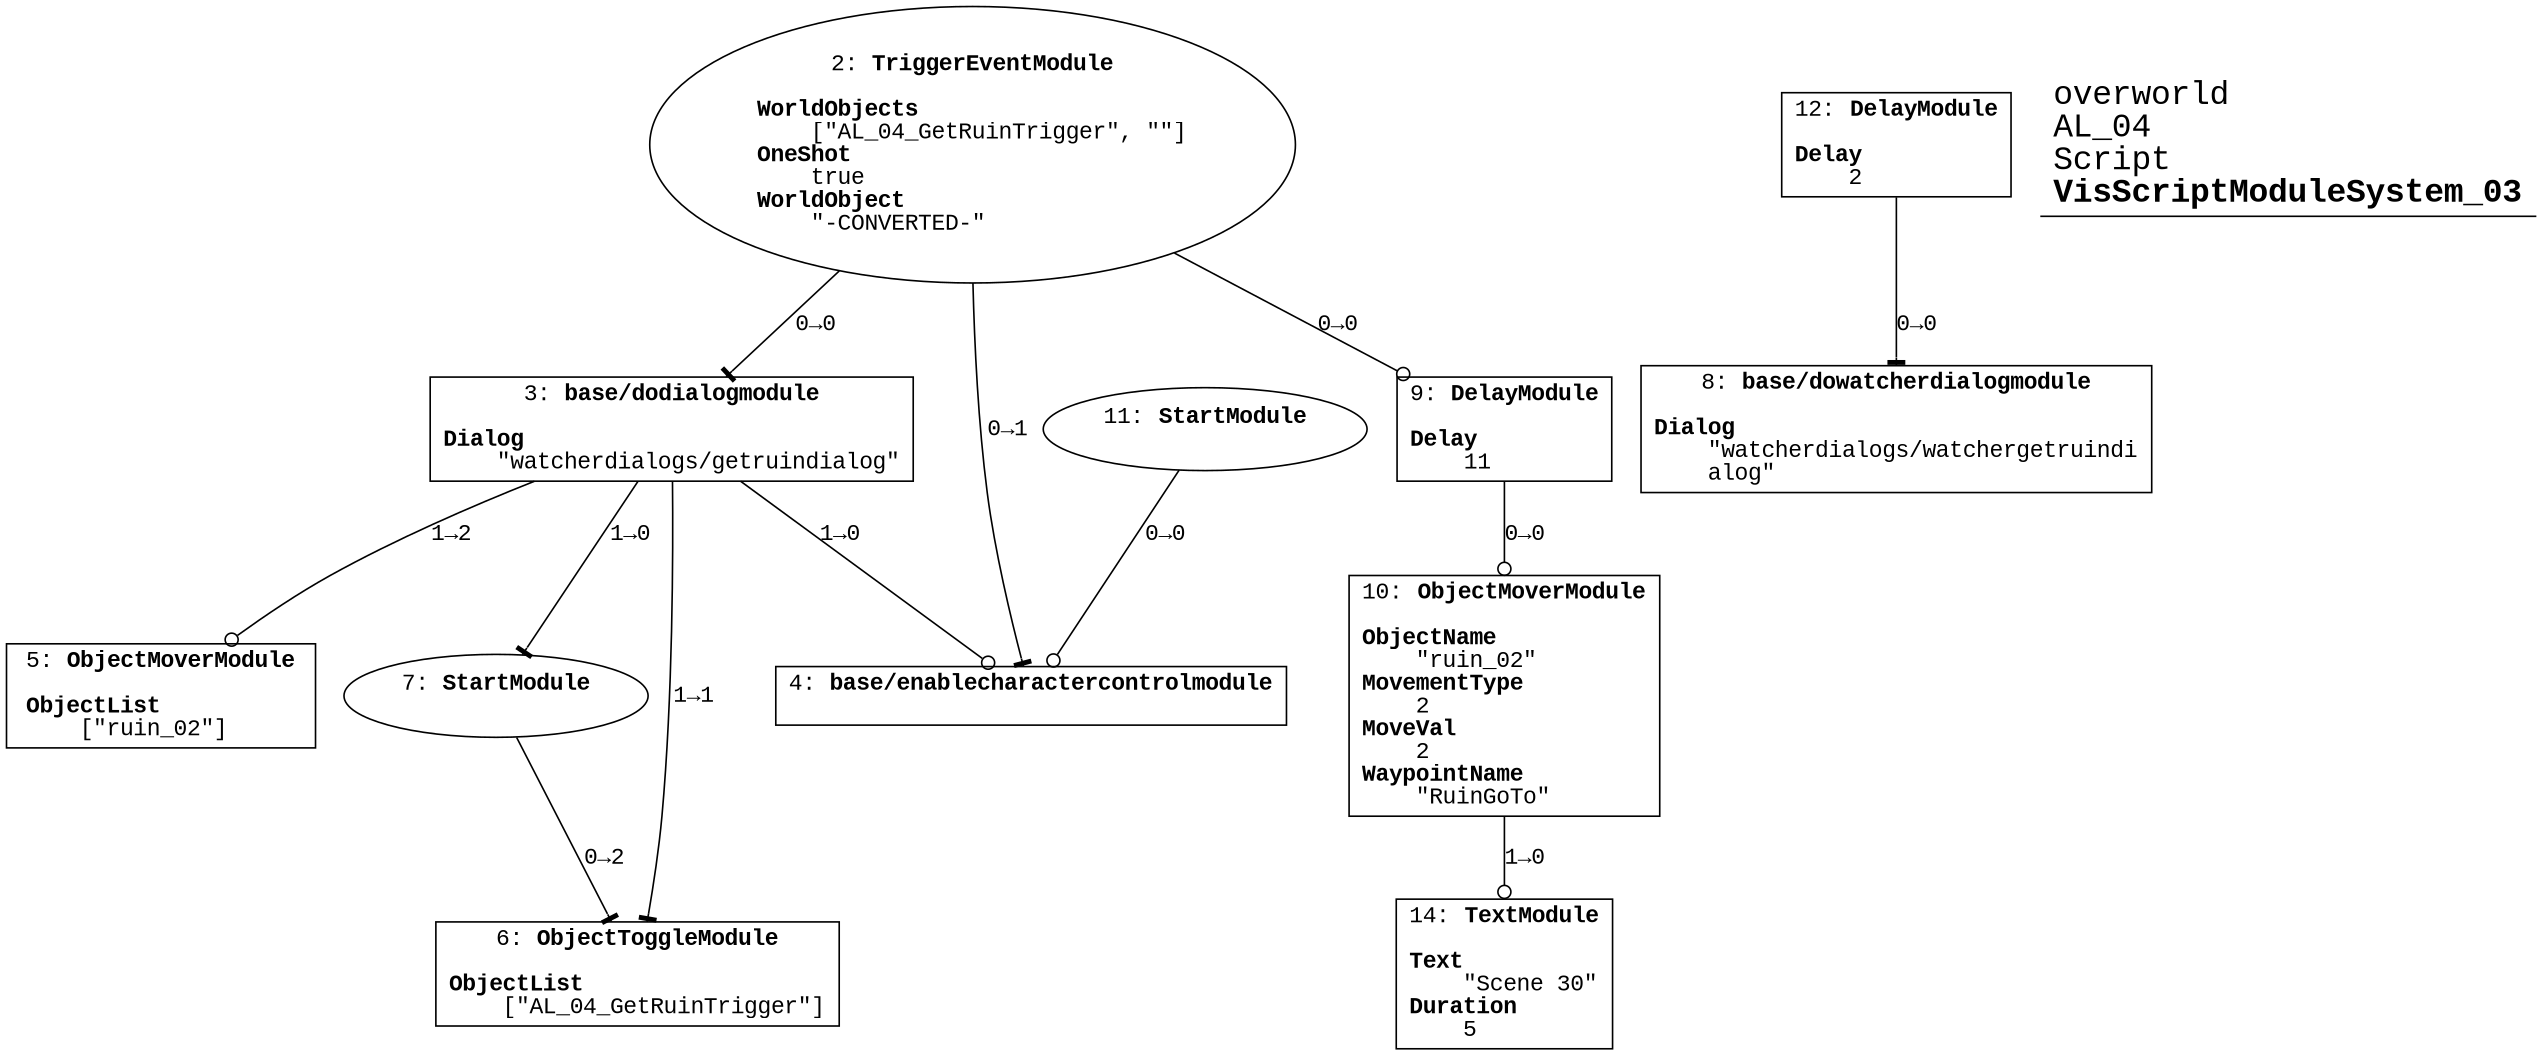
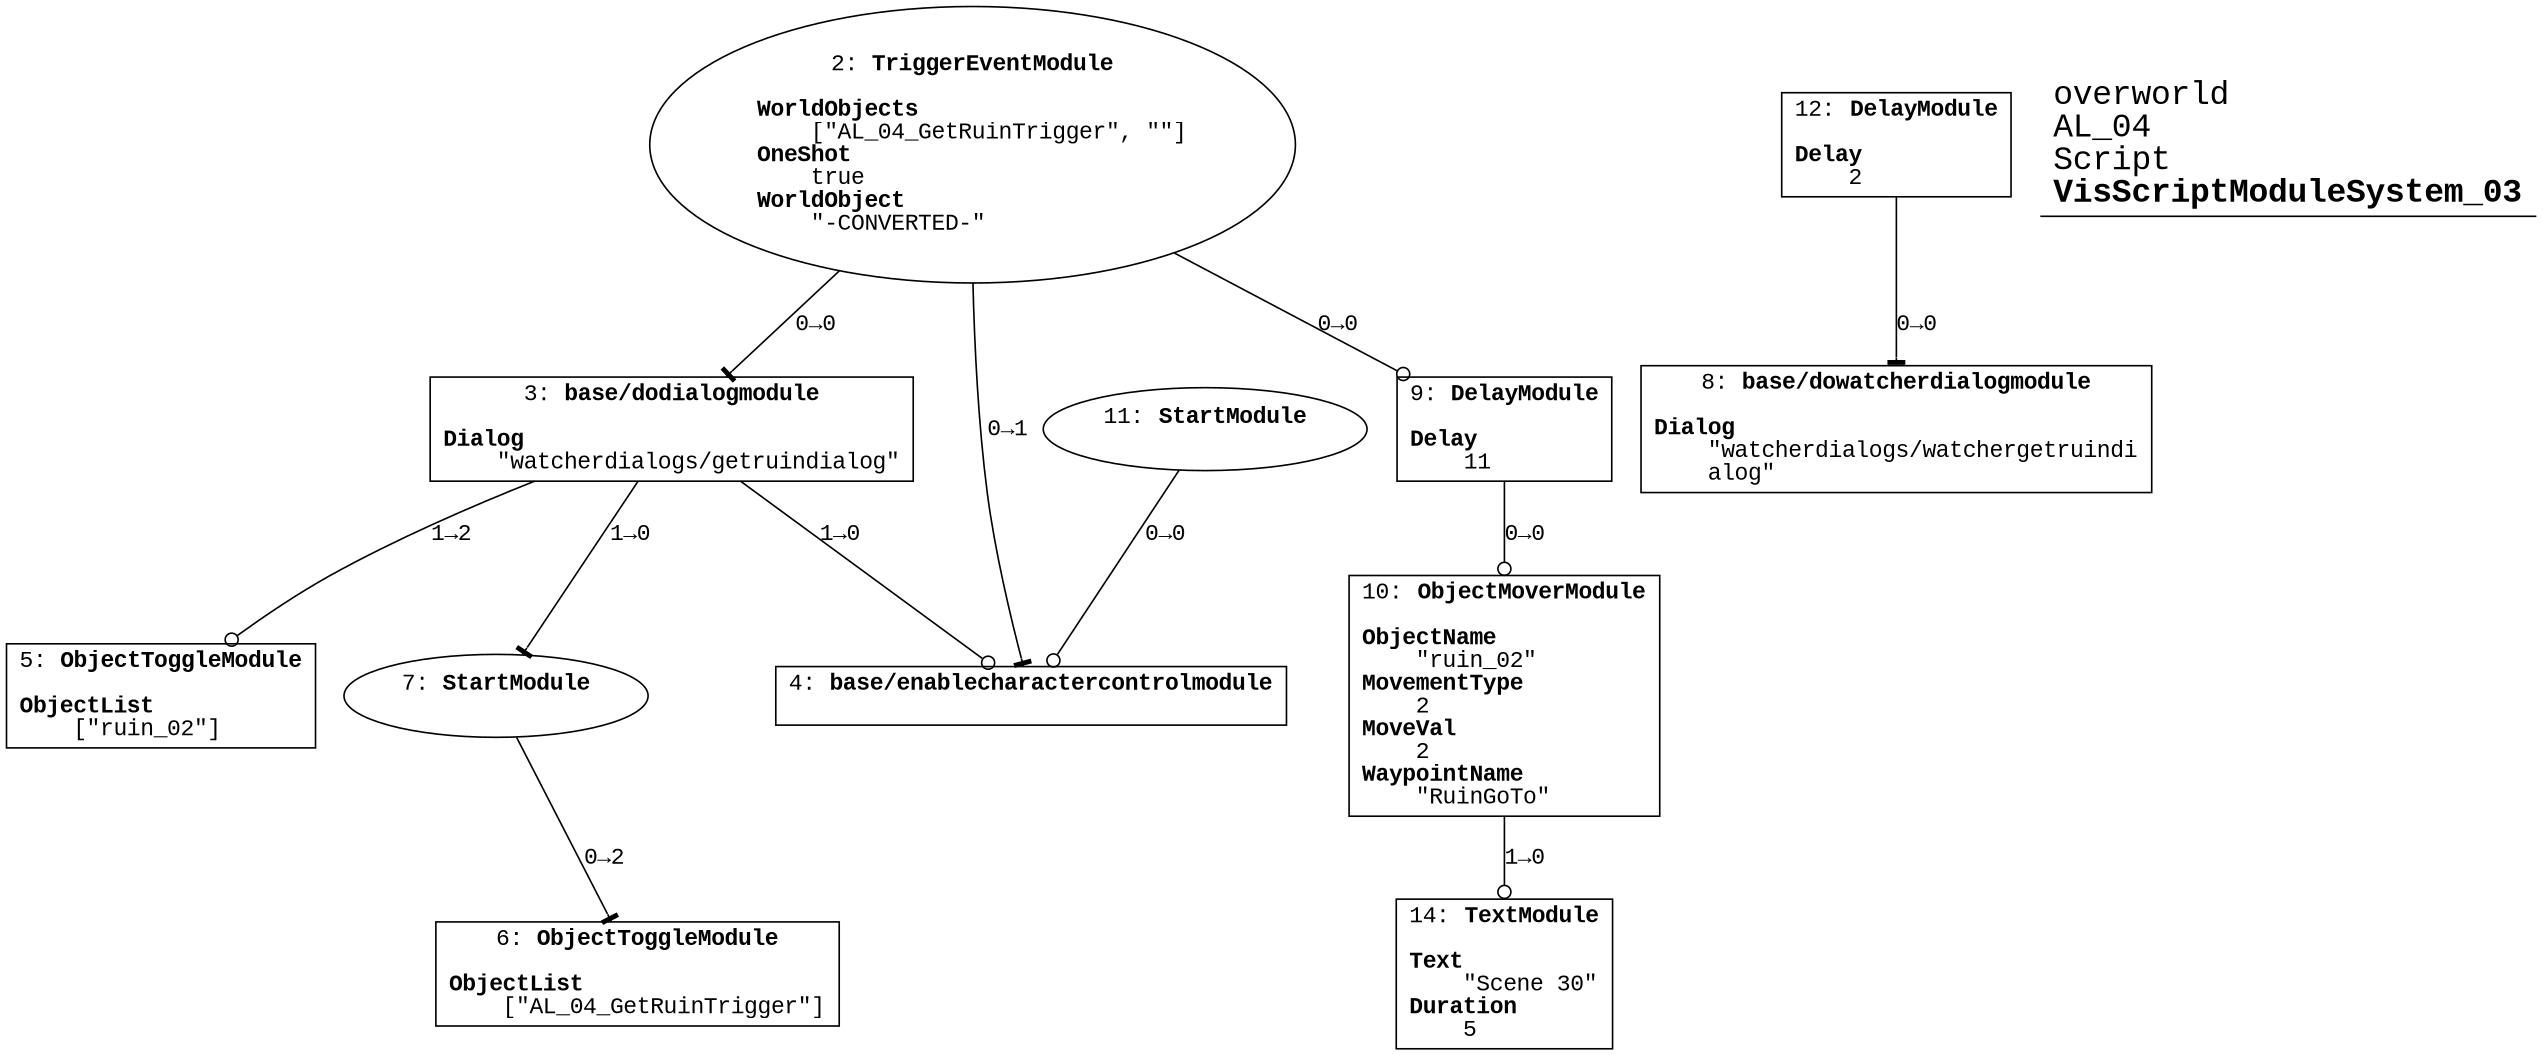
node "5:": text "ObjectMoverModule" -> "ObjectToggleModule"
edge "3:" -> "6:": removed, label "1→1"
